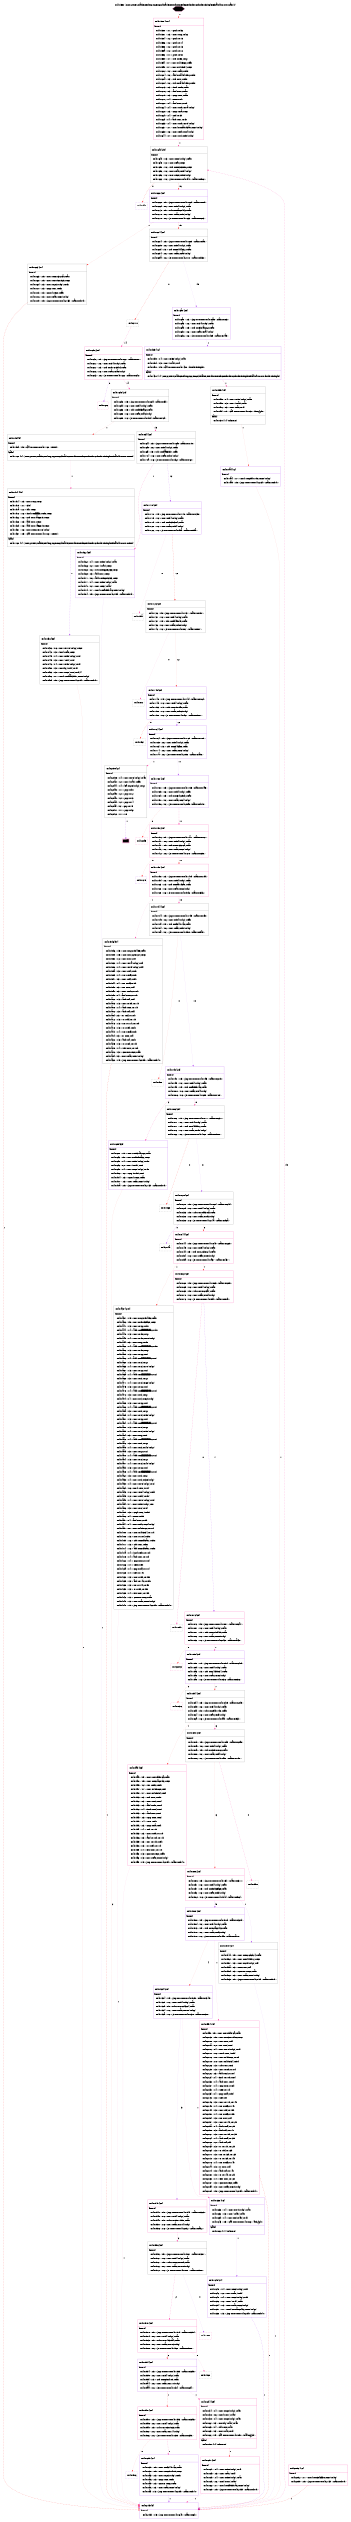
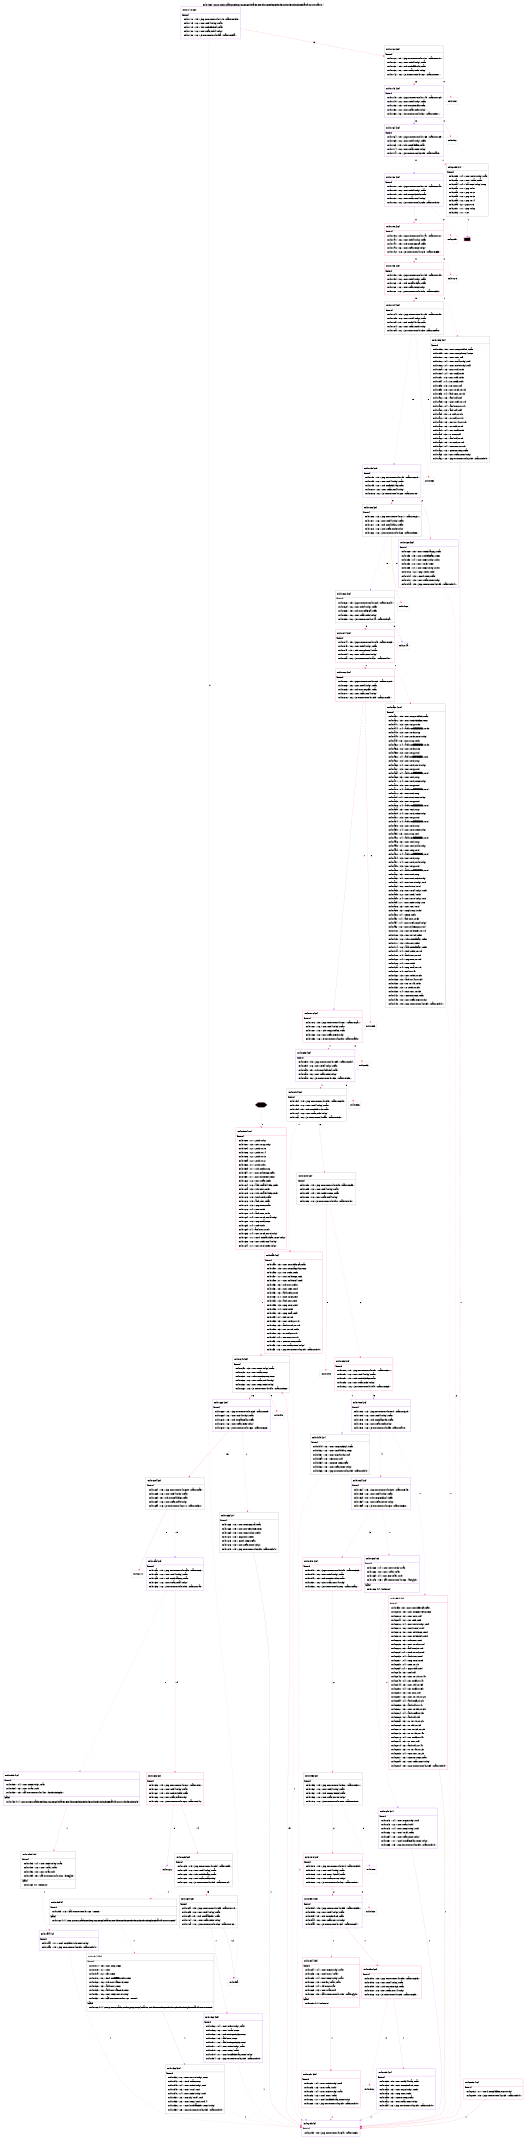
edge "0x402110" -> "0x4016bc [28]": now "0x4016a0 [28]" -> "0x4016bc [28]"
edge "0x4016f4 [28]" -> "0x401710 [28]": now "0x4016f4 [28]" -> "0x401f9a"
